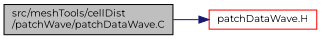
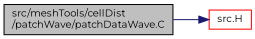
node "patchDataWave.H": label "patchDataWave.H" -> "src.H"
